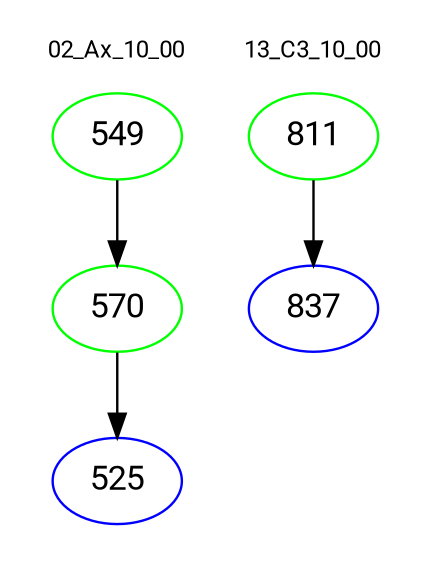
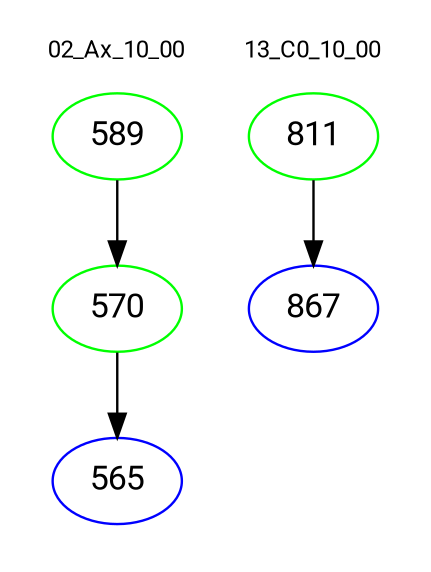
cluster "13_C3_10_00": label "13_C3_10_00" -> "13_C0_10_00"
node "549": label "549" -> "589"
node "837": label "837" -> "867"
node "525": label "525" -> "565"
